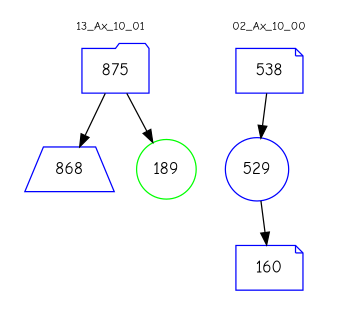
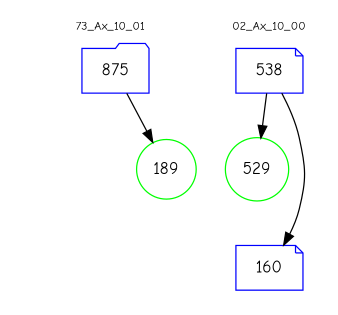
cluster "13_Ax_10_01": label "13_Ax_10_01" -> "73_Ax_10_01"
node "868": removed
node "529": color blue -> green
edge "529" -> "160": now "538" -> "160"
